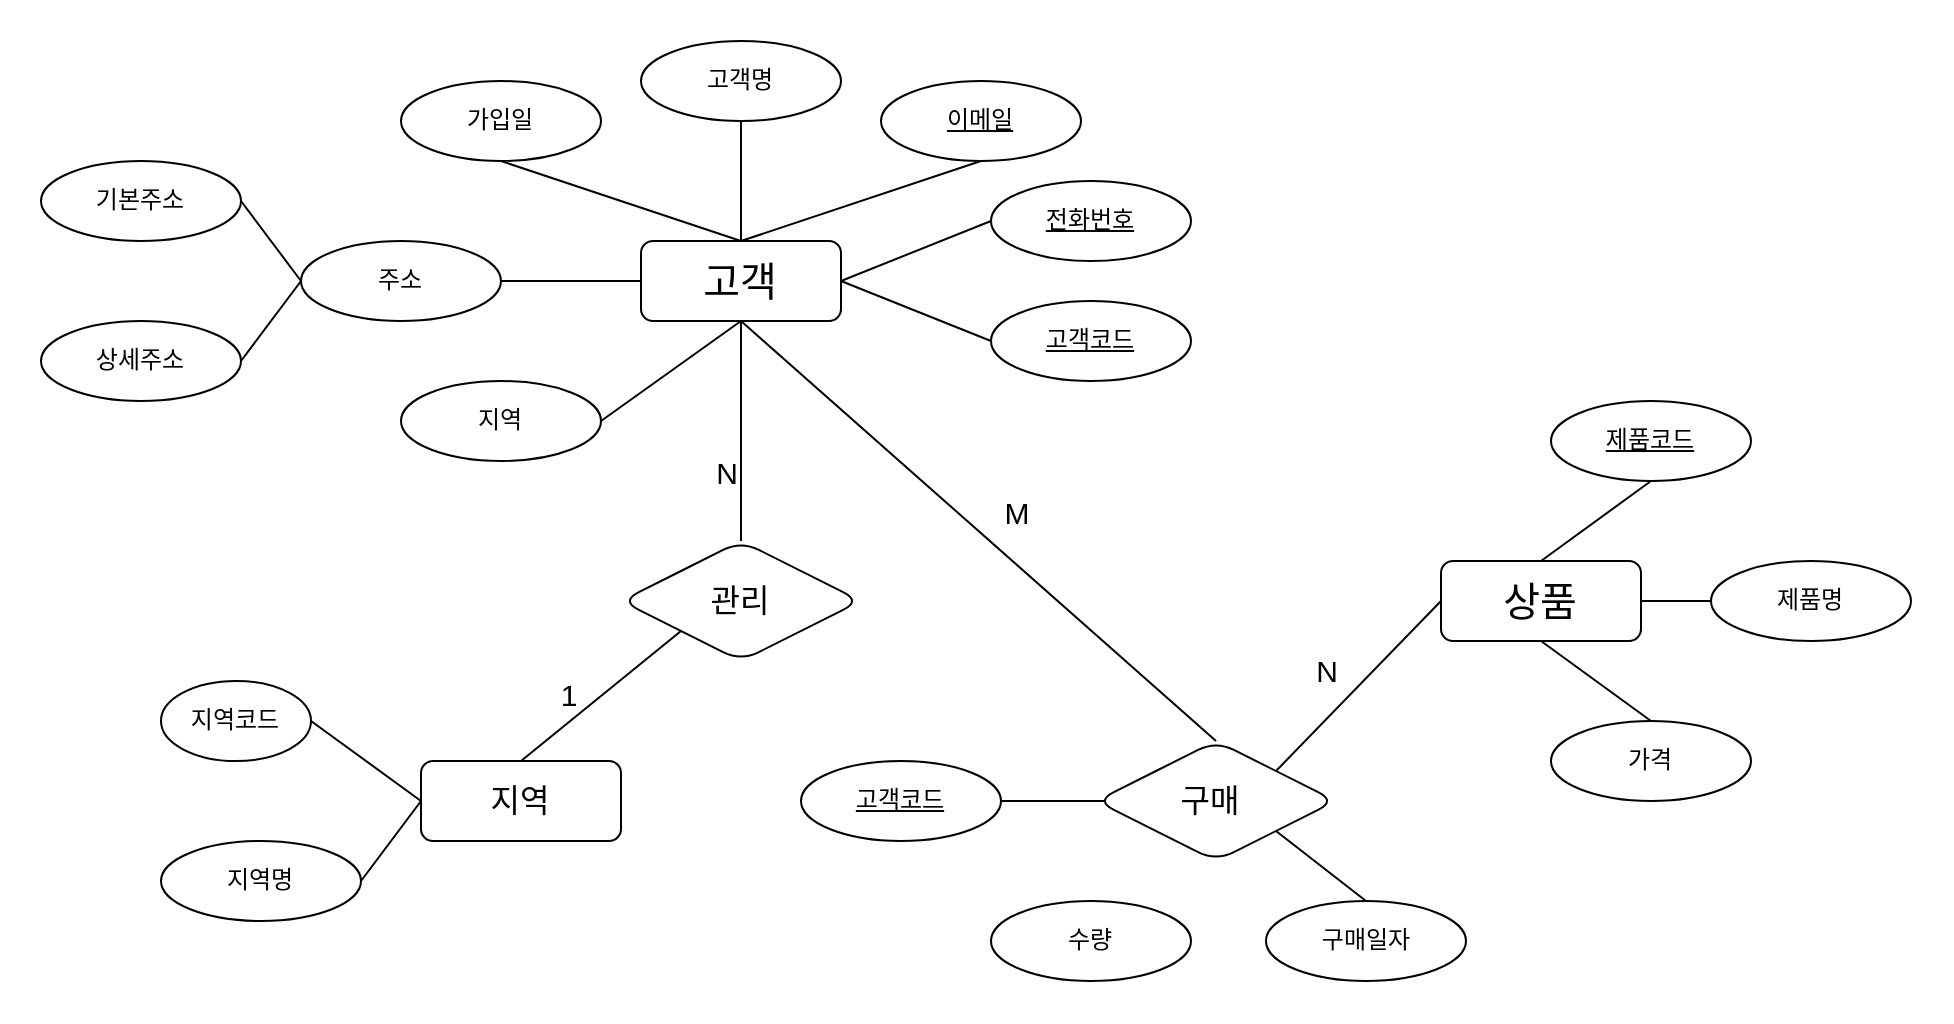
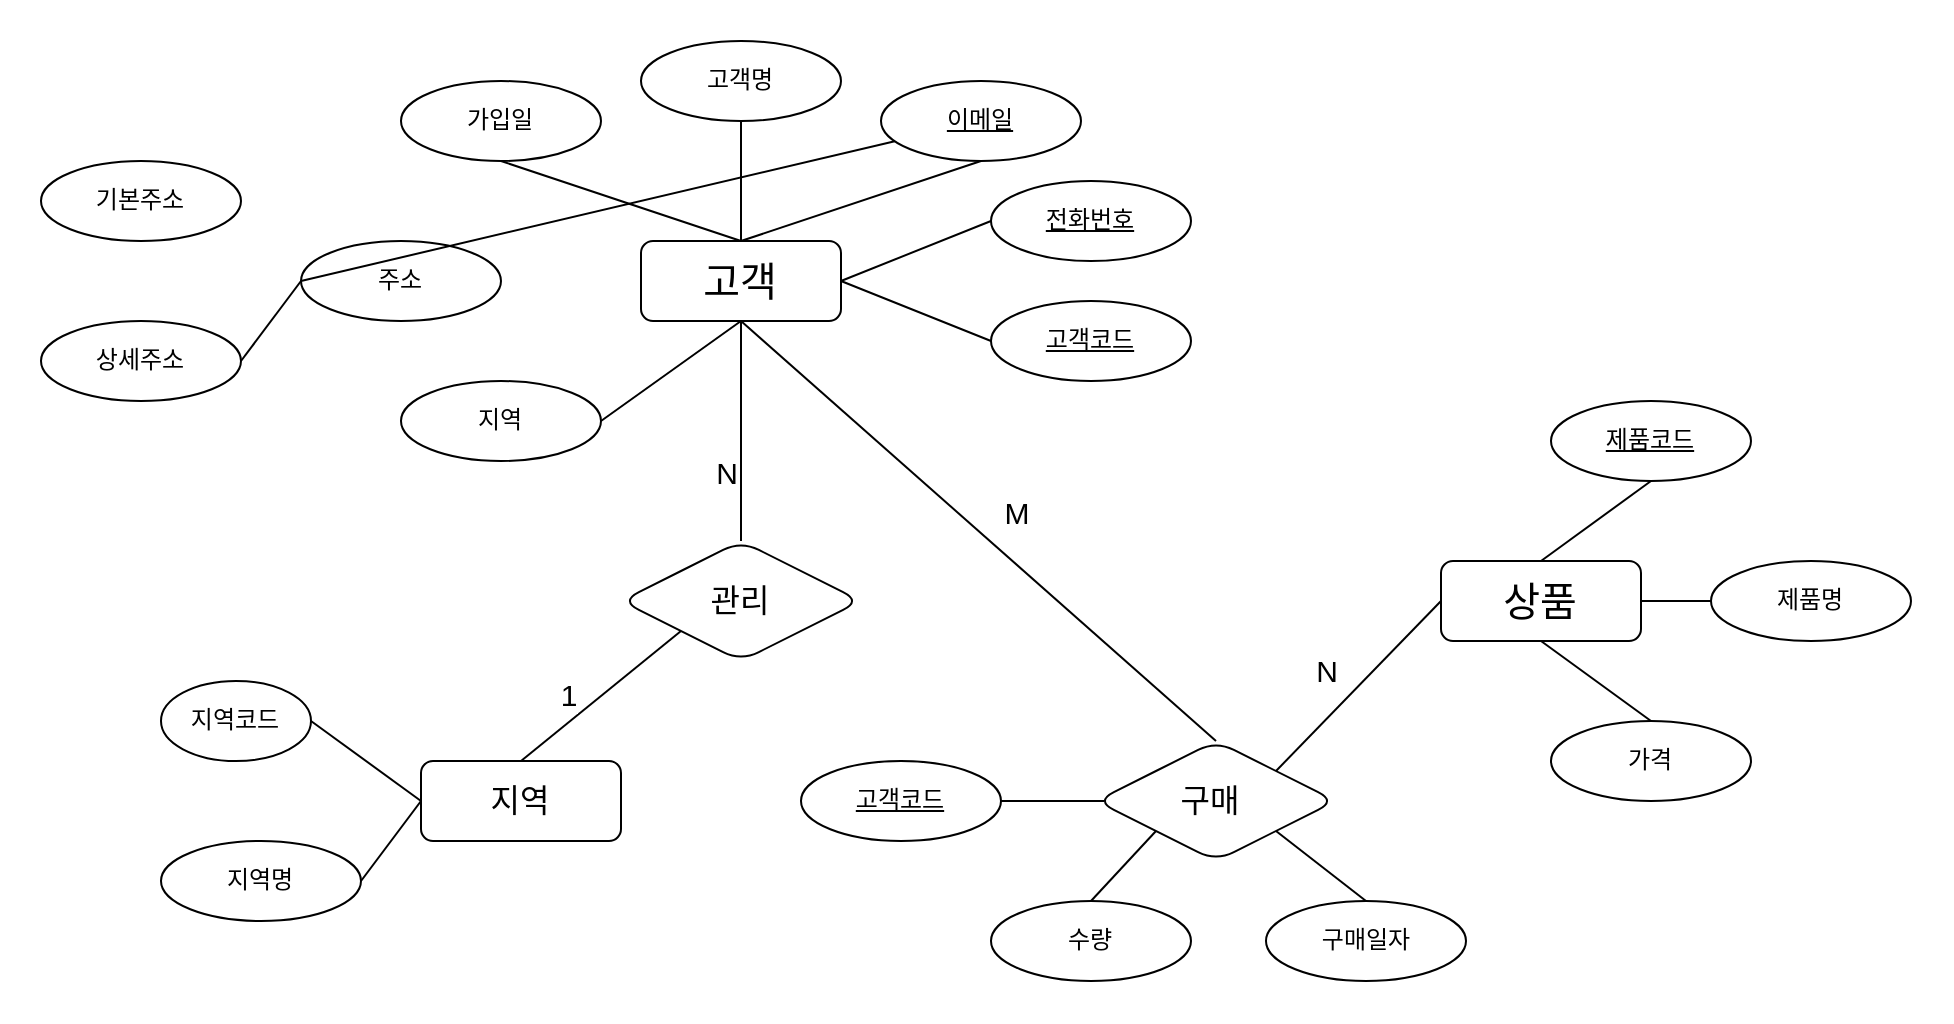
edge "기본주소" -- "주소": now "이메일" -- "주소"
edge "주소" -- "고객": removed
edge "구매" -- "수량": added
